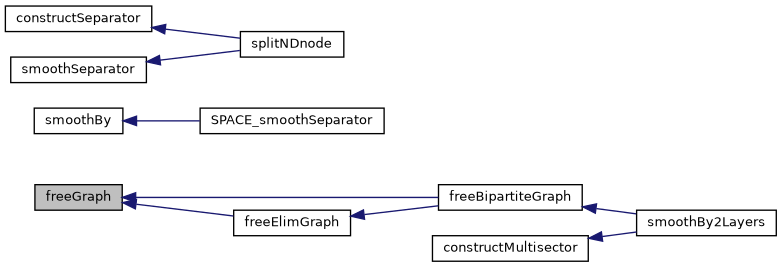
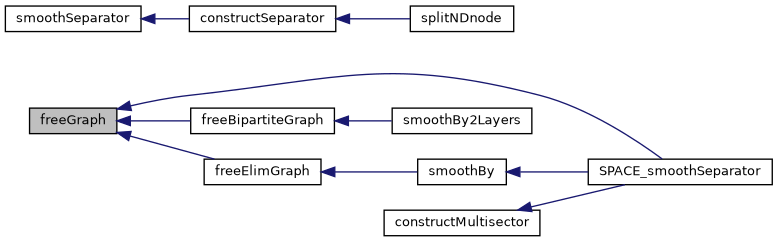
edge "splitNDnode" -> "smoothSeparator": now "constructSeparator" -> "smoothSeparator"
edge "SPACE_smoothSeparator" -> "freeGraph": added
edge "freeBipartiteGraph" -> "freeElimGraph": now "smoothBy" -> "freeElimGraph"
edge "smoothBy2Layers" -> "constructMultisector": now "SPACE_smoothSeparator" -> "constructMultisector"
